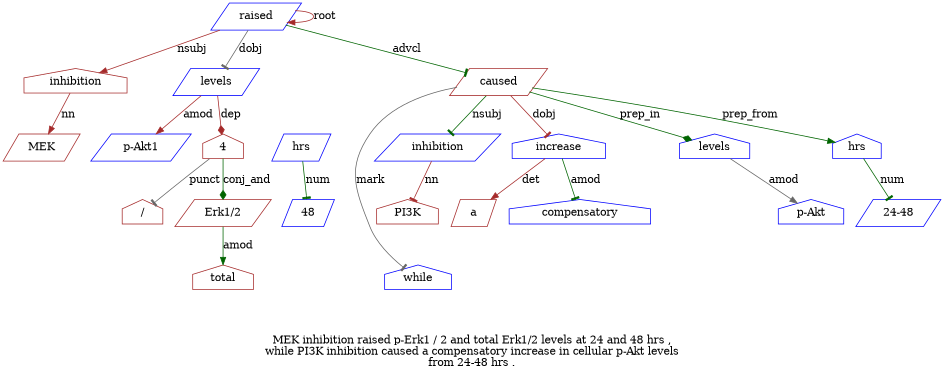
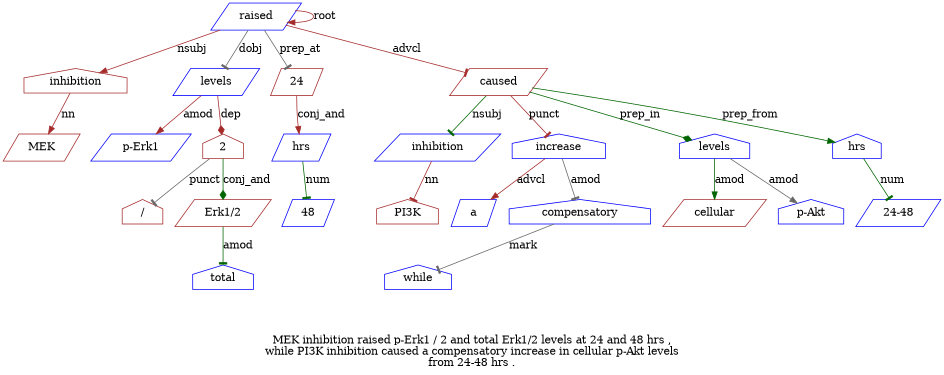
edge "raised" -> "caused": color darkgreen -> brown
node "24": added
edge "caused" -> "increase": label "dobj" -> "punct"
node "p-Akt1": label "p-Akt1" -> "p-Erk1"
node "4": label "4" -> "2"
edge "caused" -> "while": now "compensatory" -> "while"
edge "increase" -> "compensatory": color darkgreen -> gray40
edge "increase" -> "a": label "det" -> "advcl"
node "a": color brown -> blue
node "cellular": added
edge "Erk1/2" -> "total": arrowhead normal -> tee
node "total": color brown -> blue
